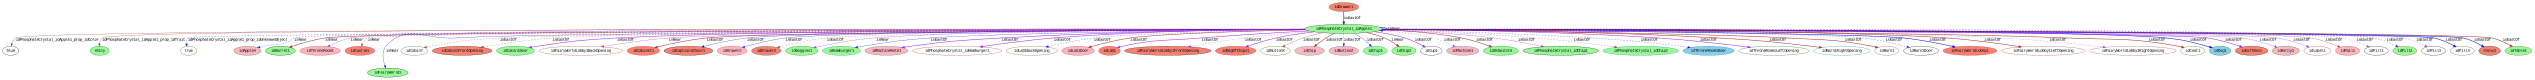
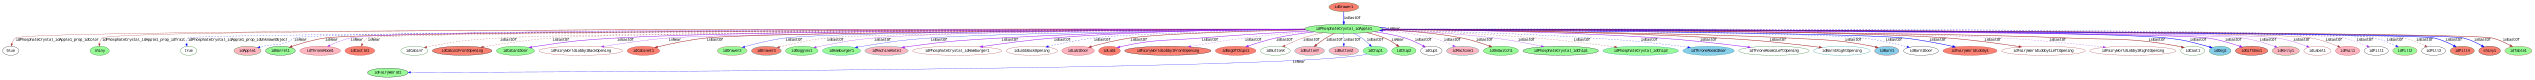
edge "idPhosphateCrystal_idApple1" -> "idFairyWorld1": now "idChip1" -> "idFairyWorld1"
edge "idPhosphateCrystal_idApple1" -> "idGoggles1": label "isNear" -> "isEastOf"
node "idApple4": label "idApple4" -> "idApple1"
node "idCaptainsChair1": removed
node "idDrawer2": fillcolor lightpink -> palegreen
node "idChip": label "idChip" -> "idButtonY"
node "idBarn1": fillcolor white -> skyblue
node "idPill4": fillcolor white -> salmon
